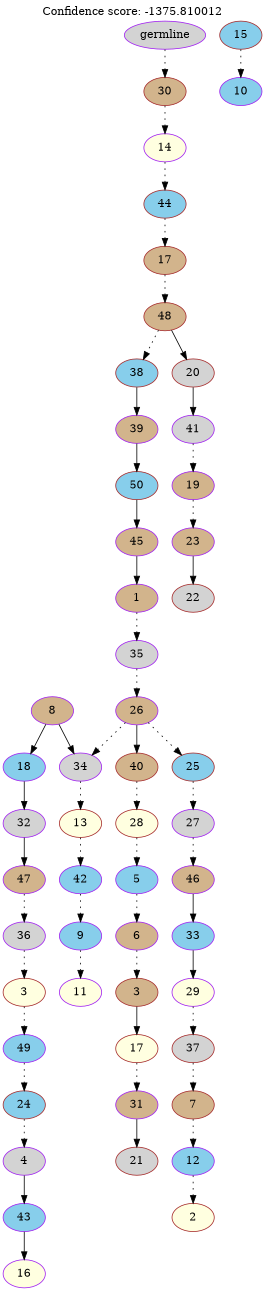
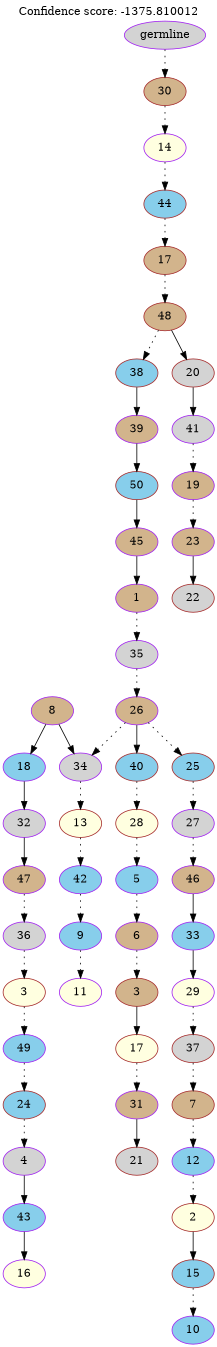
node "40": fillcolor tan -> skyblue
edge "2" -> "15": added
